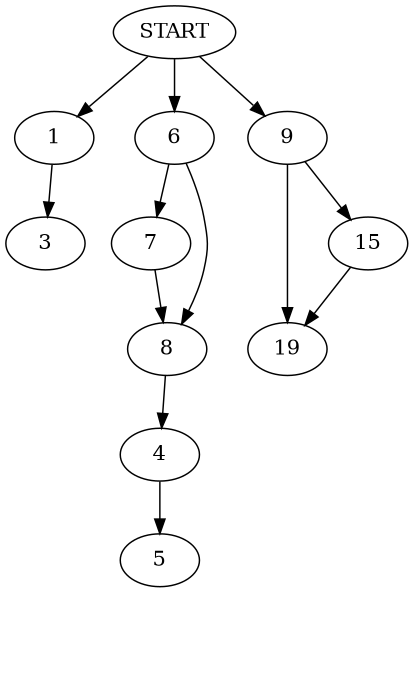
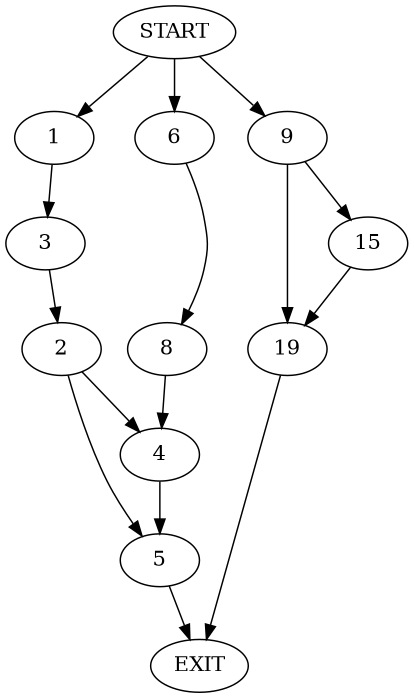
node "7": removed
node "2": added
node "EXIT": added
